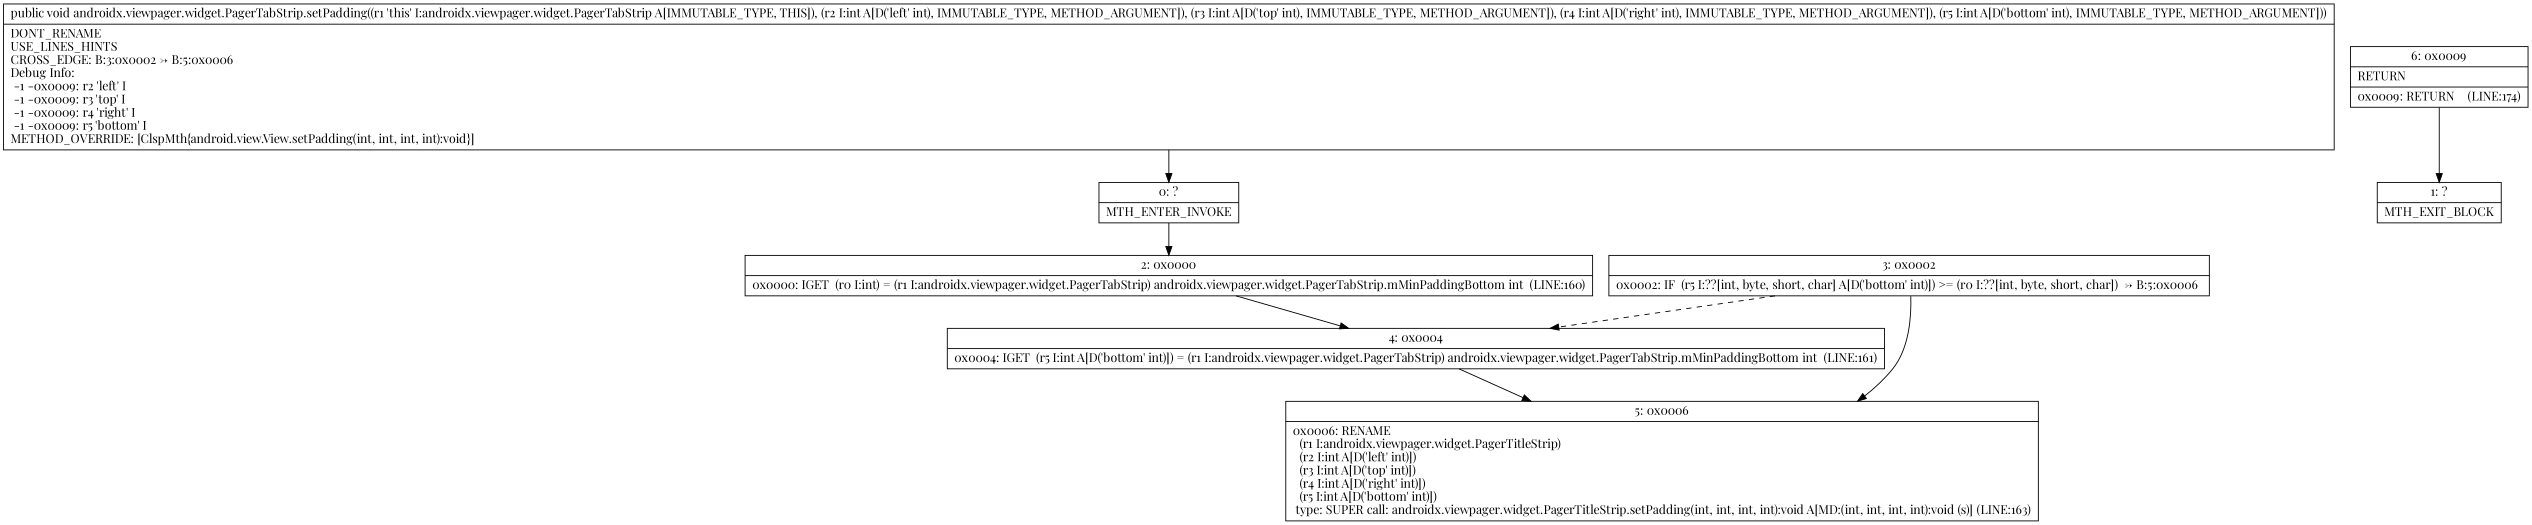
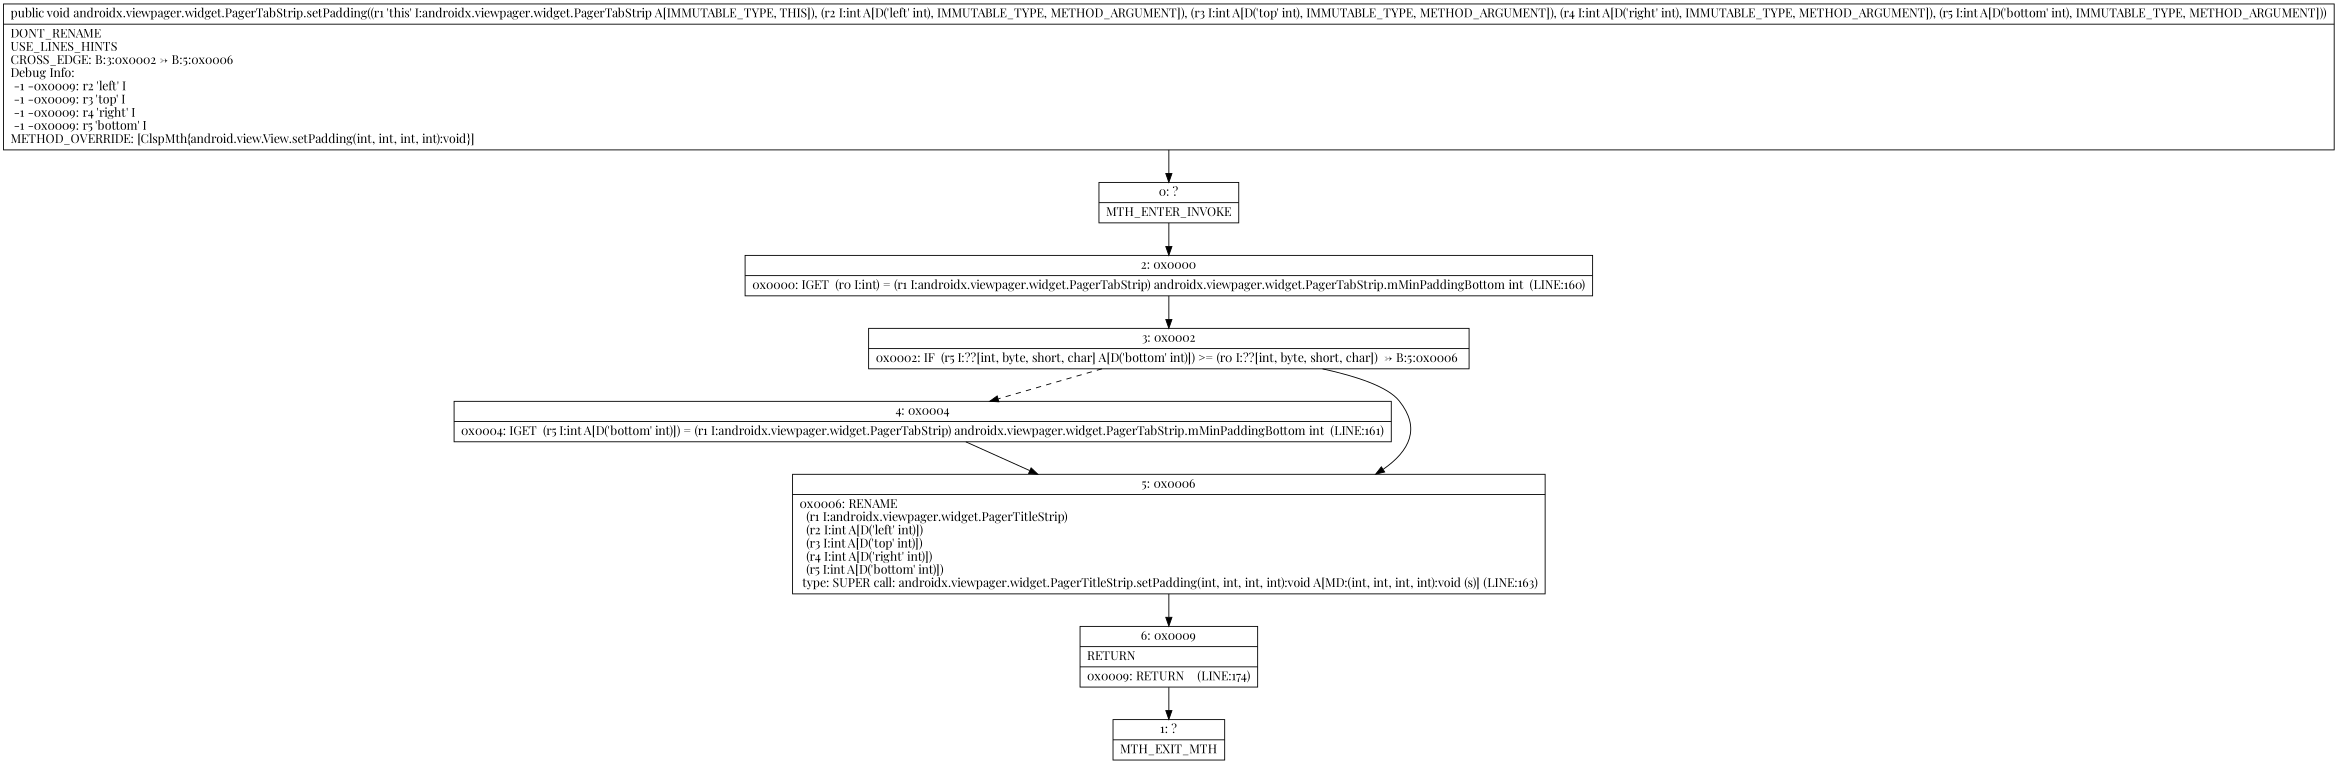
node "1: ?": text "MTH_EXIT_BLOCK" -> "MTH_EXIT_MTH"
edge "2: 0x0000" -> "4: 0x0004": now "2: 0x0000" -> "3: 0x0002"
edge "5: 0x0006" -> "6: 0x0009": added
